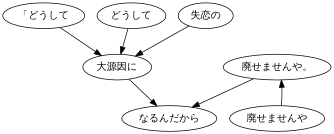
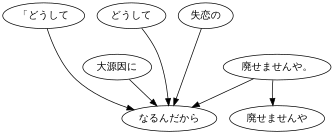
edge "どうして" -> "大源因に": now "どうして" -> "なるんだから"
edge "失恋の" -> "大源因に": now "失恋の" -> "なるんだから"
edge "「どうして" -> "大源因に": now "「どうして" -> "なるんだから"
edge "廃せませんや" -> "廃せませんや。": reversed
